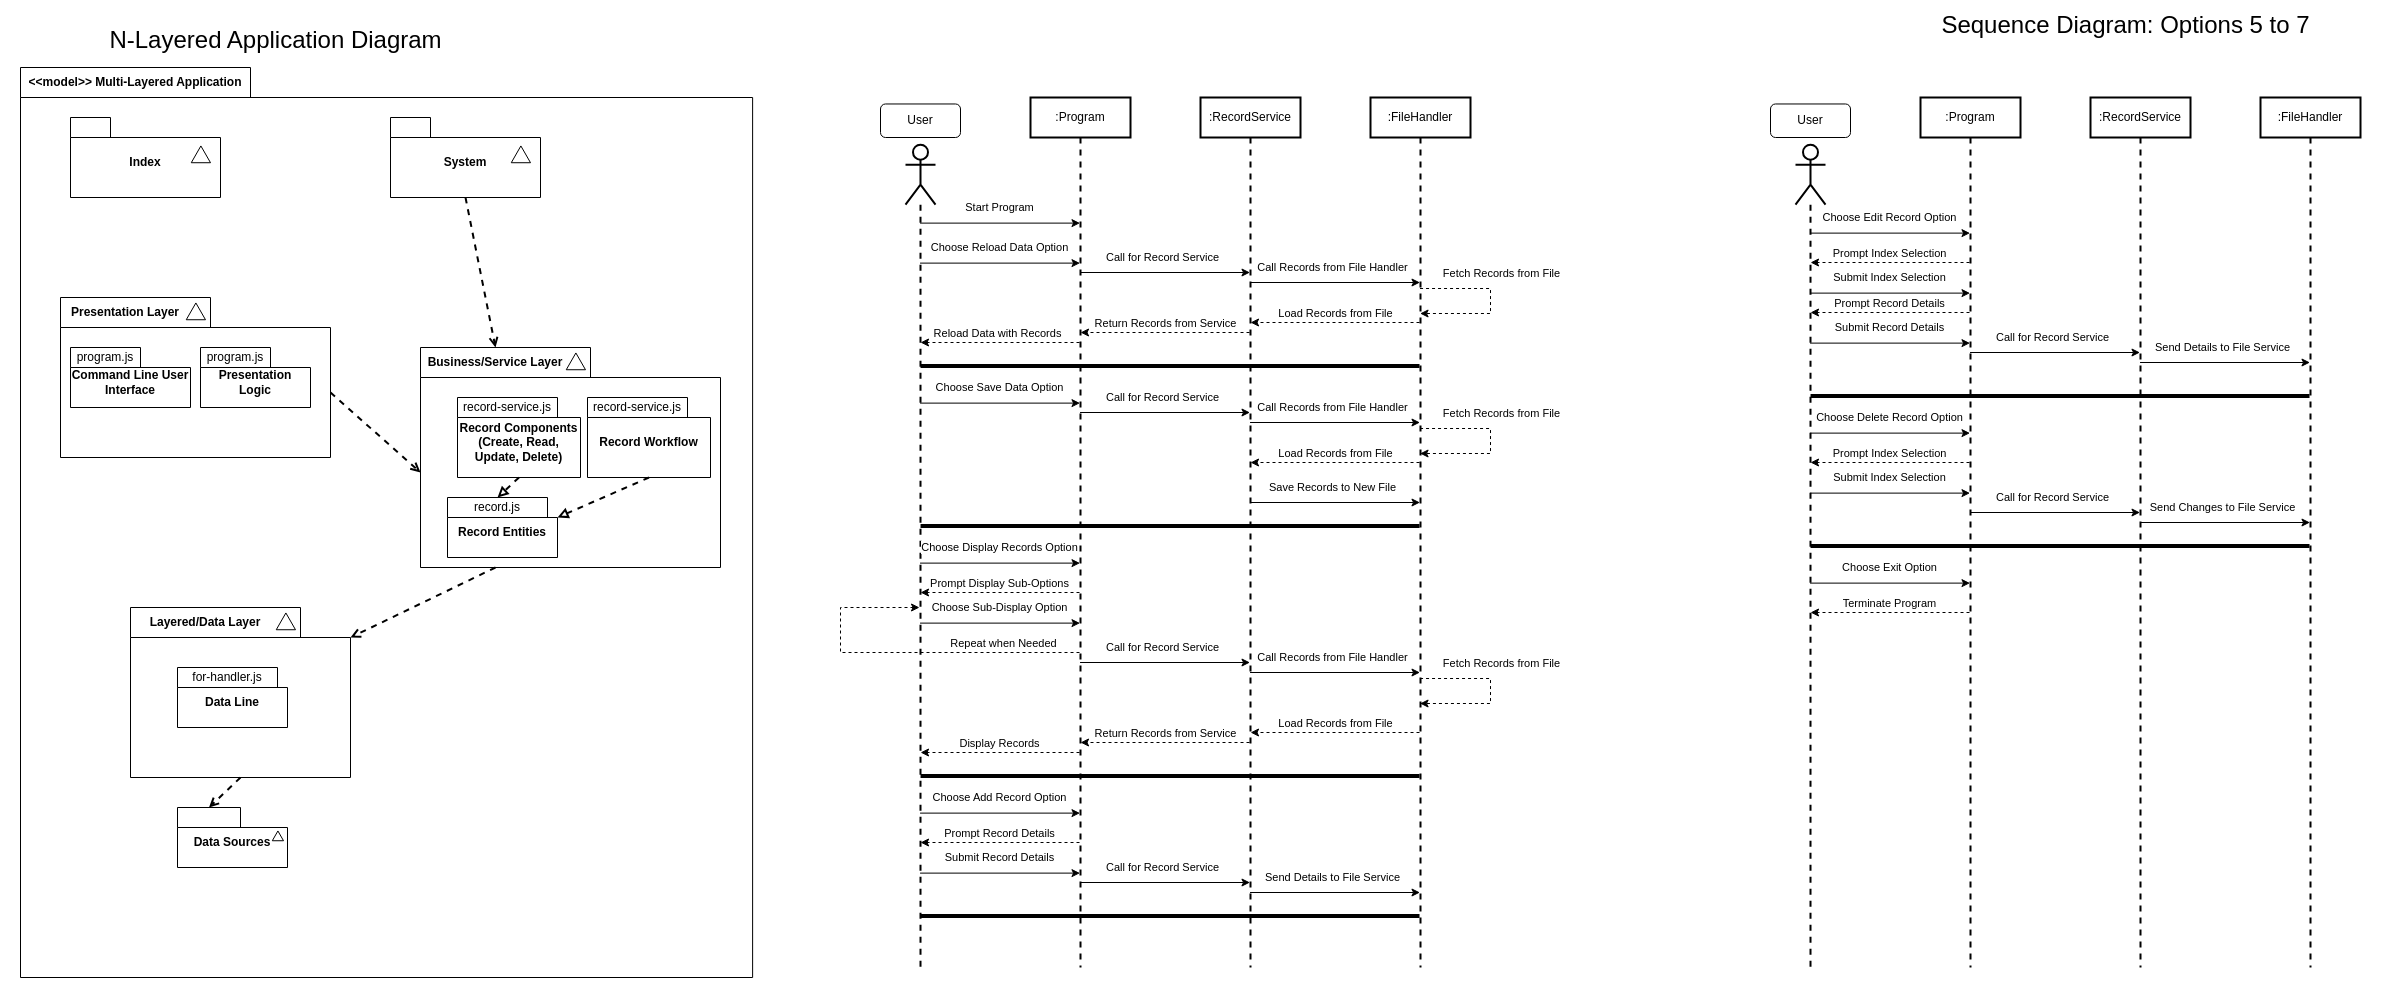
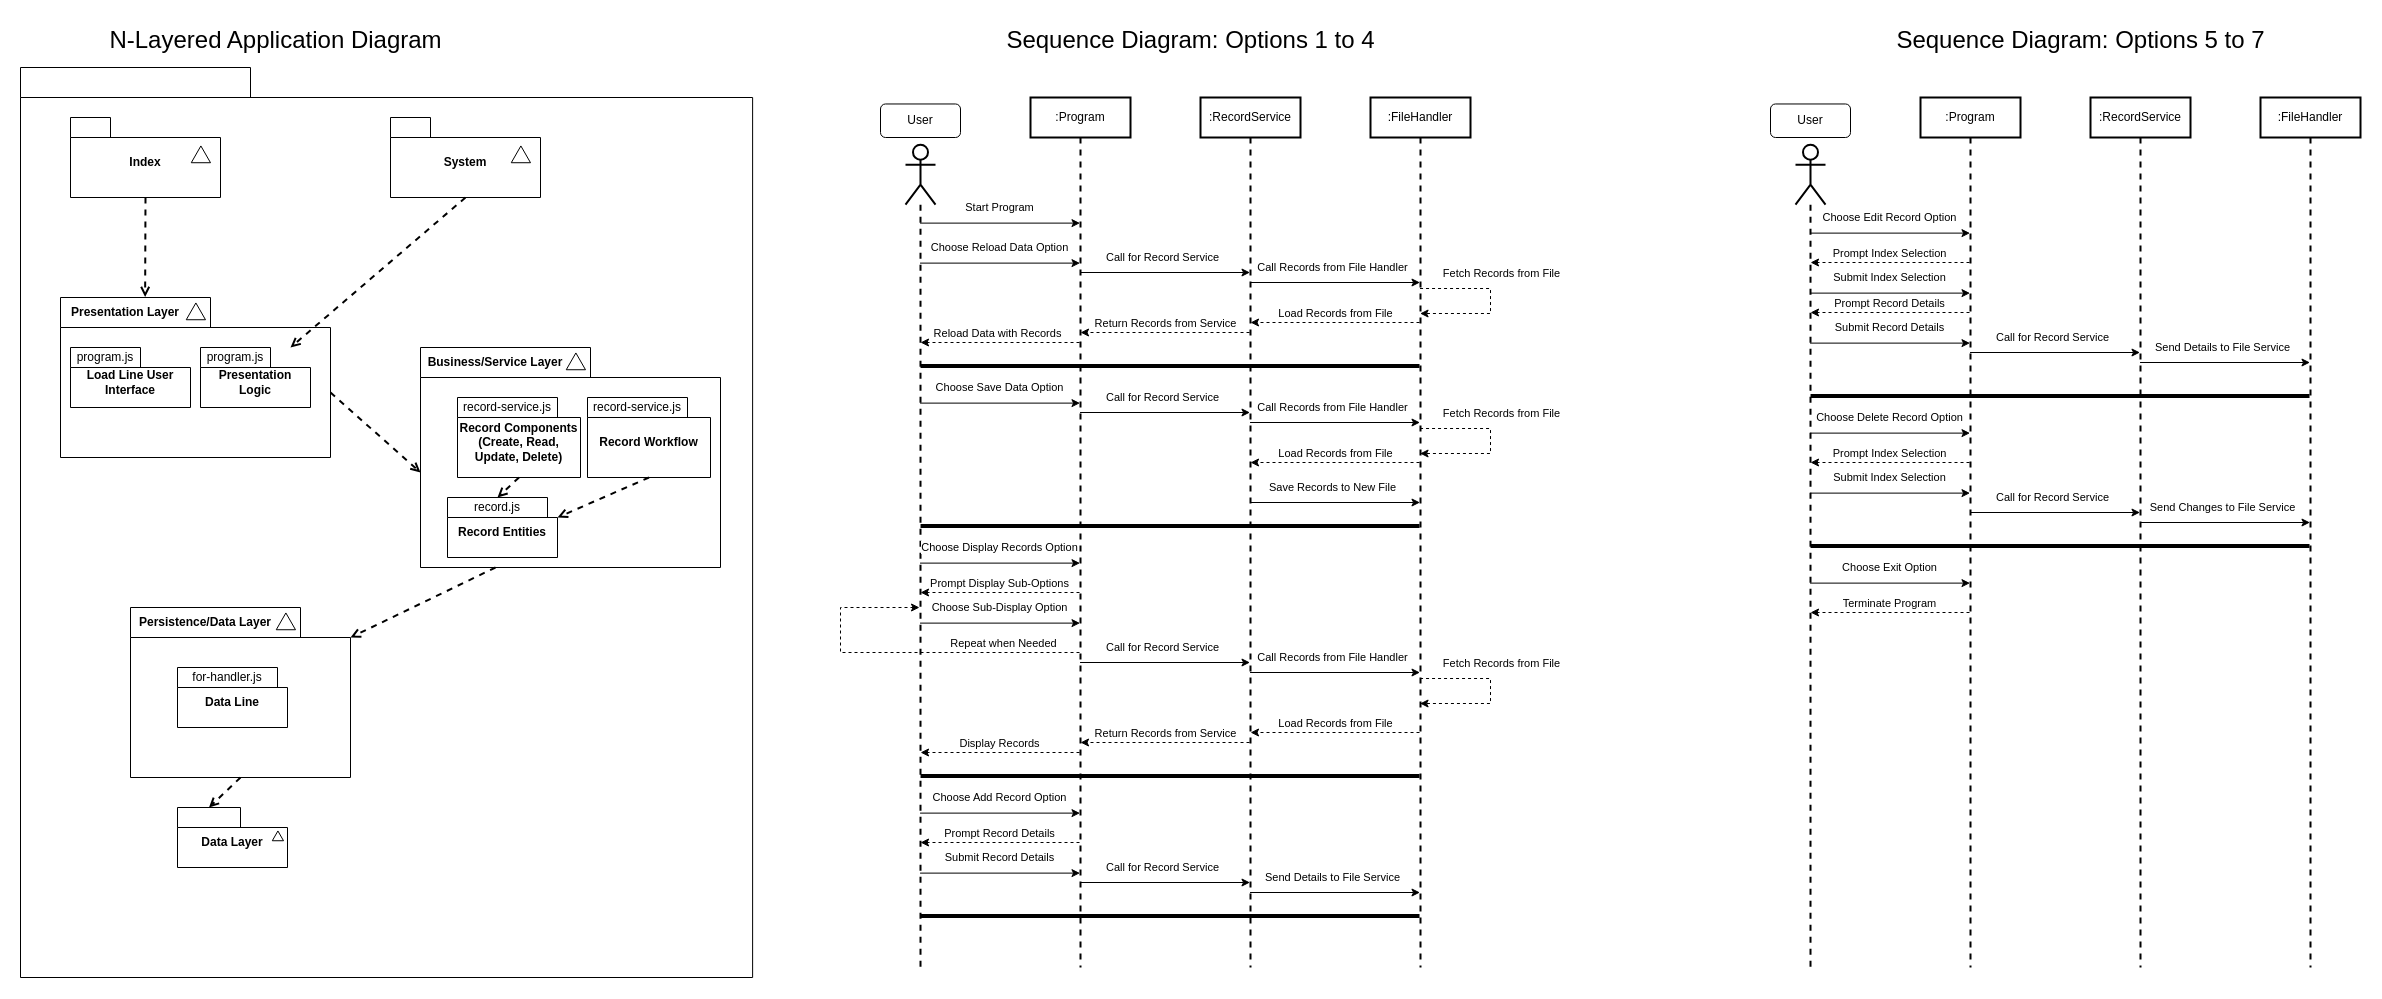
node "Sequence Diagram: Options 5 to 7": moved (2126, 26) -> (2081, 41)
node "Sequence Diagram: Options 1 to 4": added
node "<<model>> Multi-Layered Application": removed
edge "Index" -> "Presentation Layer": added
edge "System" -> "Business/Service Layer": now "System" -> "Presentation Logic"
node "Command Line User Interface": label "Command Line User Interface" -> "Load Line User Interface"
edge "Record Components (Create, Read, Update, Delete)" -> "record.js": arrowhead block -> open
edge "Record Workflow" -> "Record Entities": arrowhead block -> open
node "Layered/Data Layer": label "Layered/Data Layer" -> "Persistence/Data Layer"
node "Data Sources": label "Data Sources" -> "Data Layer"
